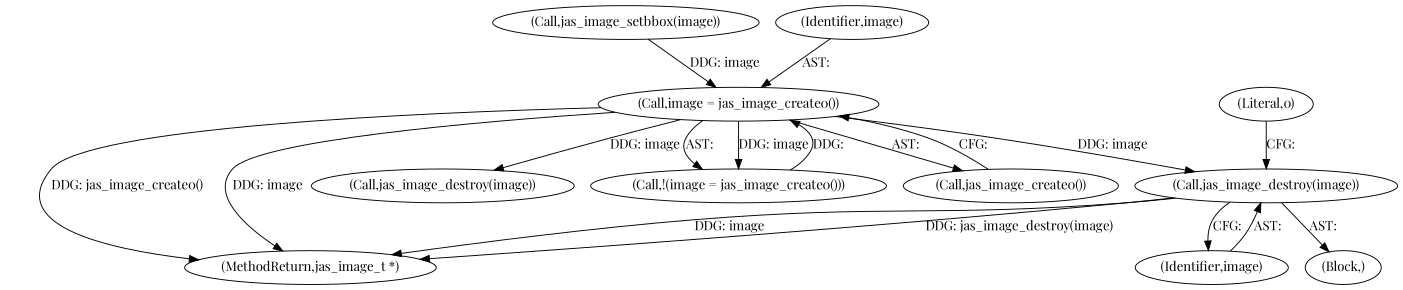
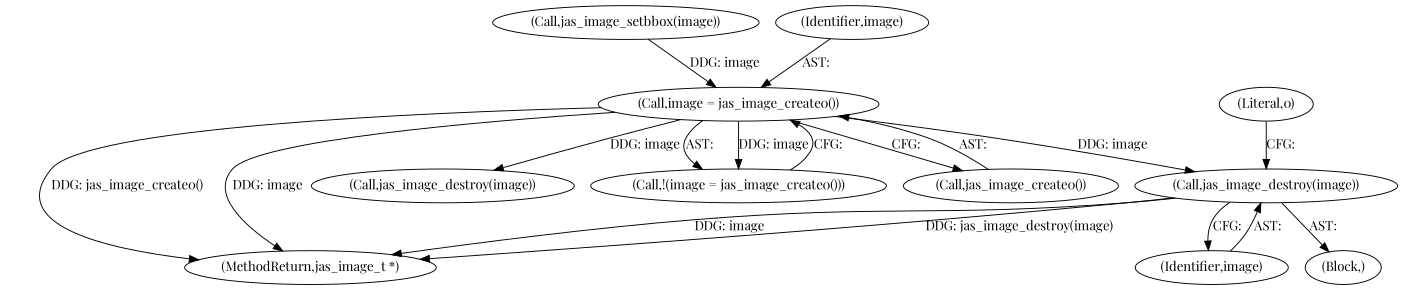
edge "(Call,!(image = jas_image_create0()))" -> "(Call,image = jas_image_create0())": label "DDG: " -> "CFG: "
edge "(Call,image = jas_image_create0())" -> "(Call,jas_image_create0())": label "AST: " -> "CFG: "
edge "(Call,jas_image_create0())" -> "(Call,image = jas_image_create0())": label "CFG: " -> "AST: "
